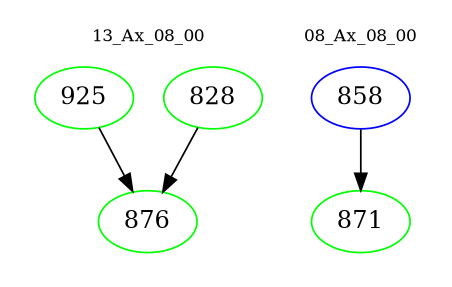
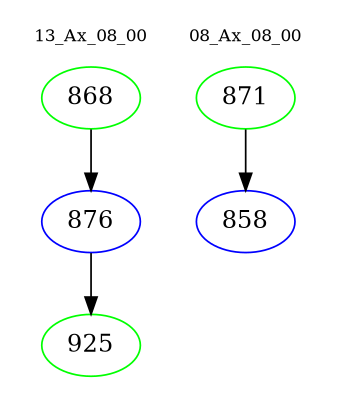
node "828": label "828" -> "868"
edge "858" -> "871": reversed
edge "925" -> "876": reversed
node "876": color green -> blue
